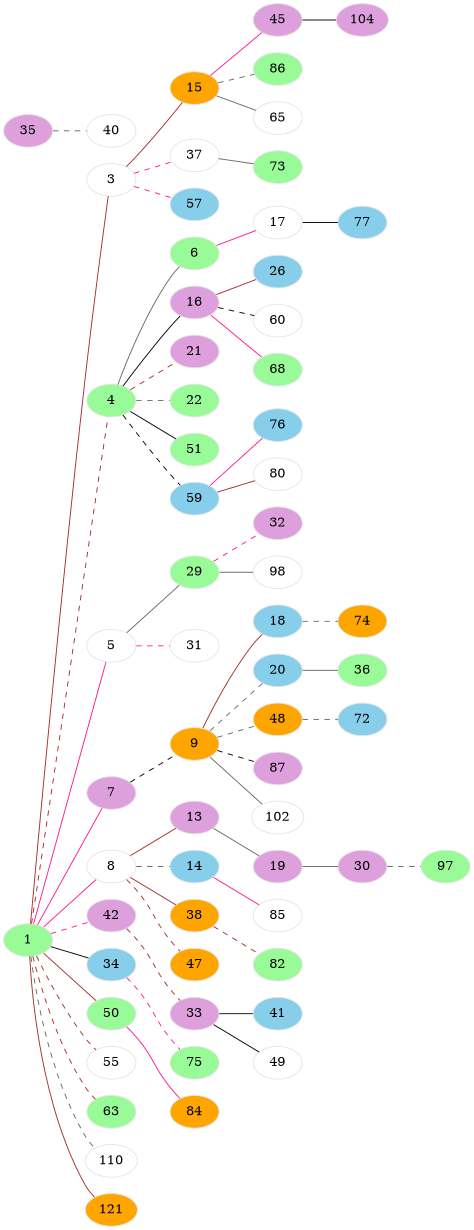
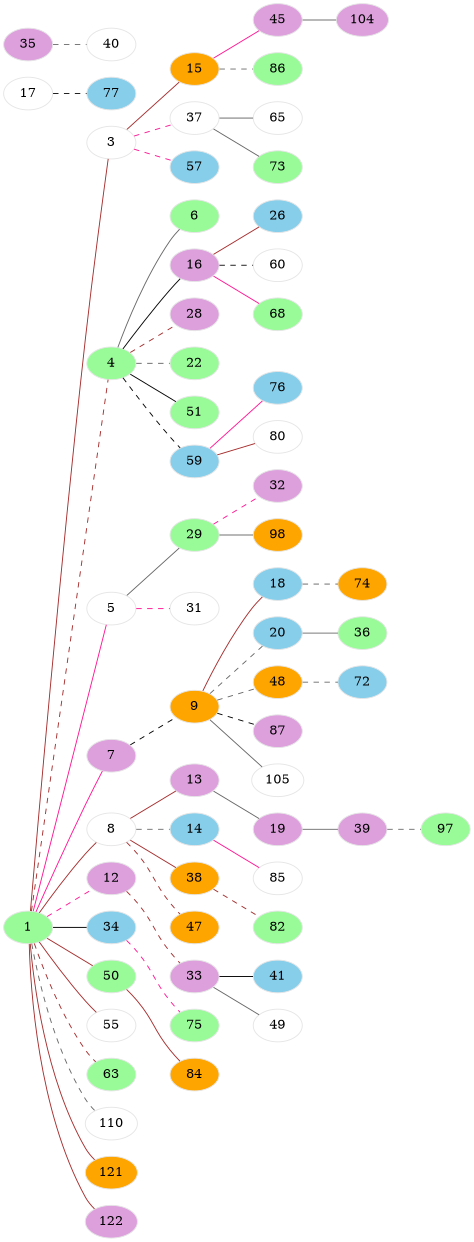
edge "45" -- "104": color black -> gray40
edge "15" -- "65": now "37" -- "65"
edge "17" -- "77": style solid -> dashed
edge "17" -- "6": removed
node "21": label "21" -> "28"
node "98": fillcolor white -> orange
node "102": label "102" -> "105"
node "30": label "30" -> "39"
edge "8" -- "1": color deeppink -> brown
node "42": label "42" -> "12"
edge "1" -- "55": style dashed -> solid
edge "33" -- "49": color black -> gray40
edge "50" -- "84": color deeppink -> brown
node "122": added
